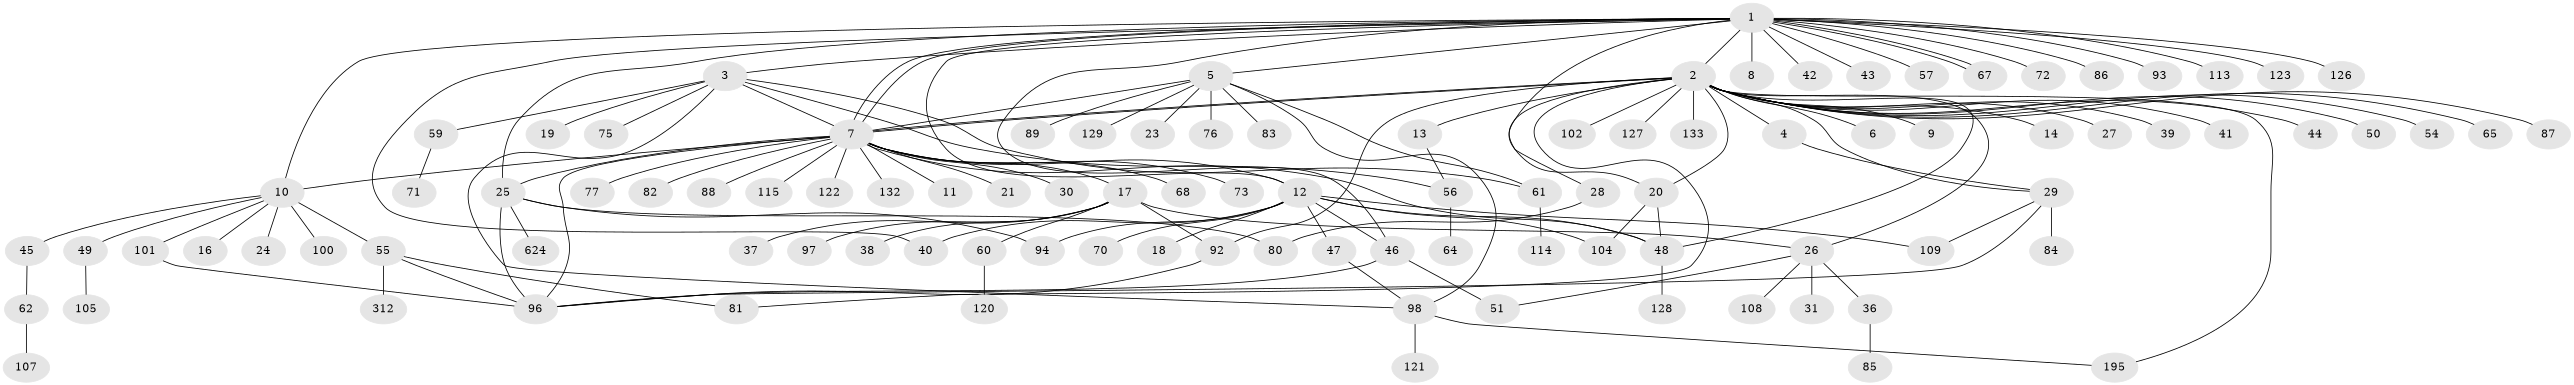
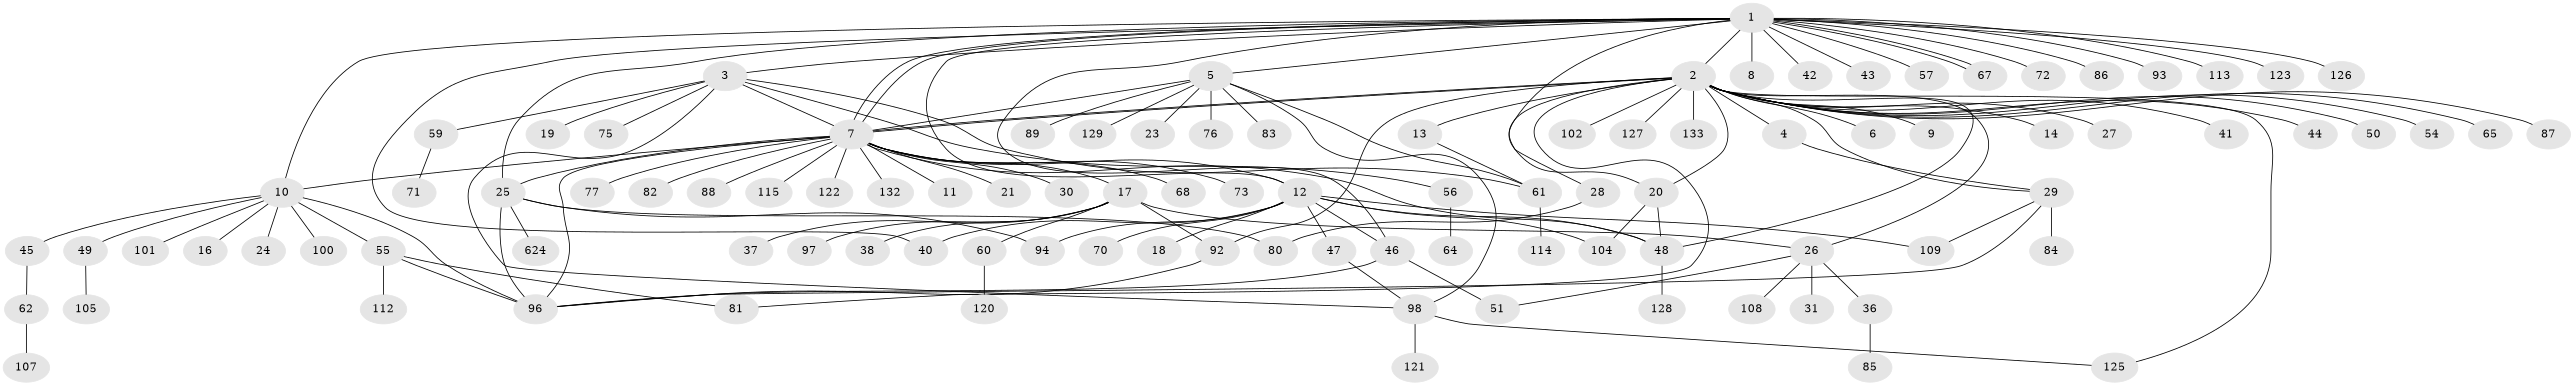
node "39": removed
edge "13" -- "56": now "13" -- "61"
edge "101" -- "96": now "10" -- "96"
node "312": label "312" -> "112"
node "195": label "195" -> "125"
